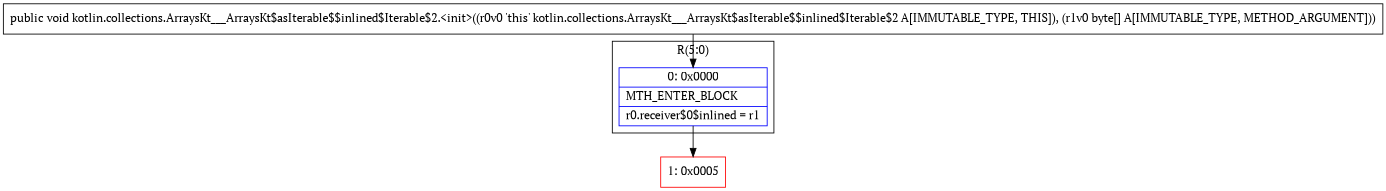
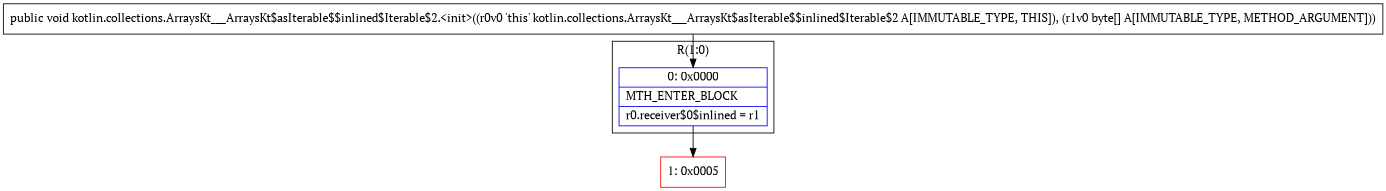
cluster "R(5:0)": label "R(5:0)" -> "R(1:0)"
